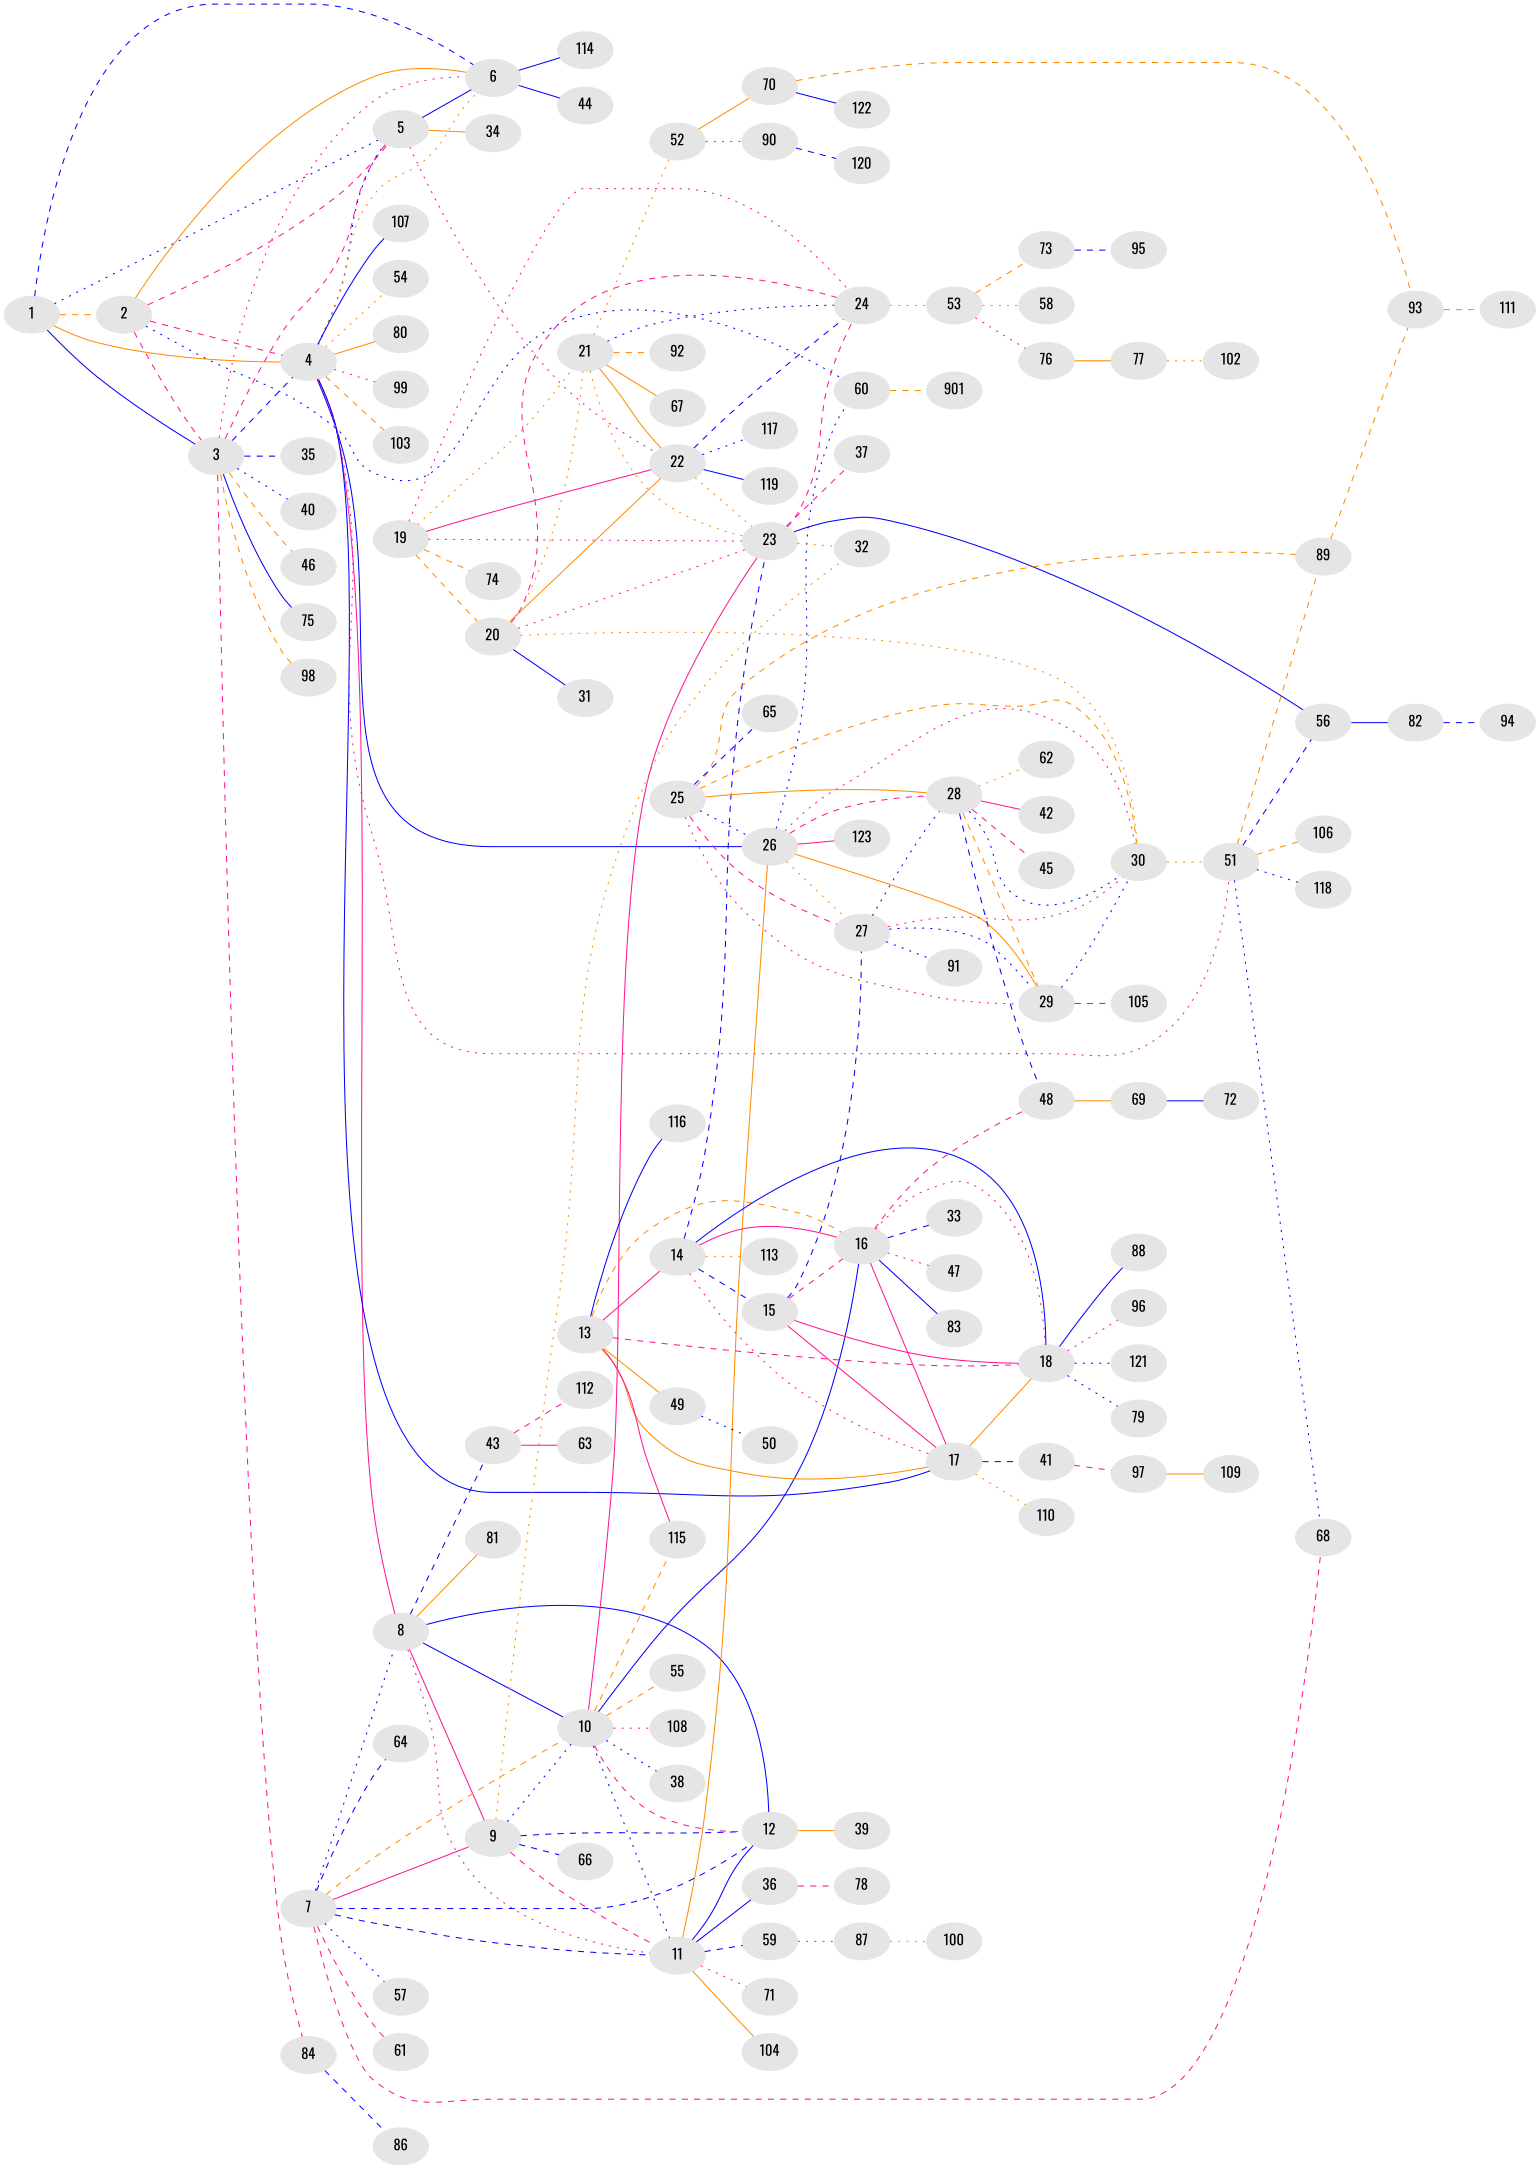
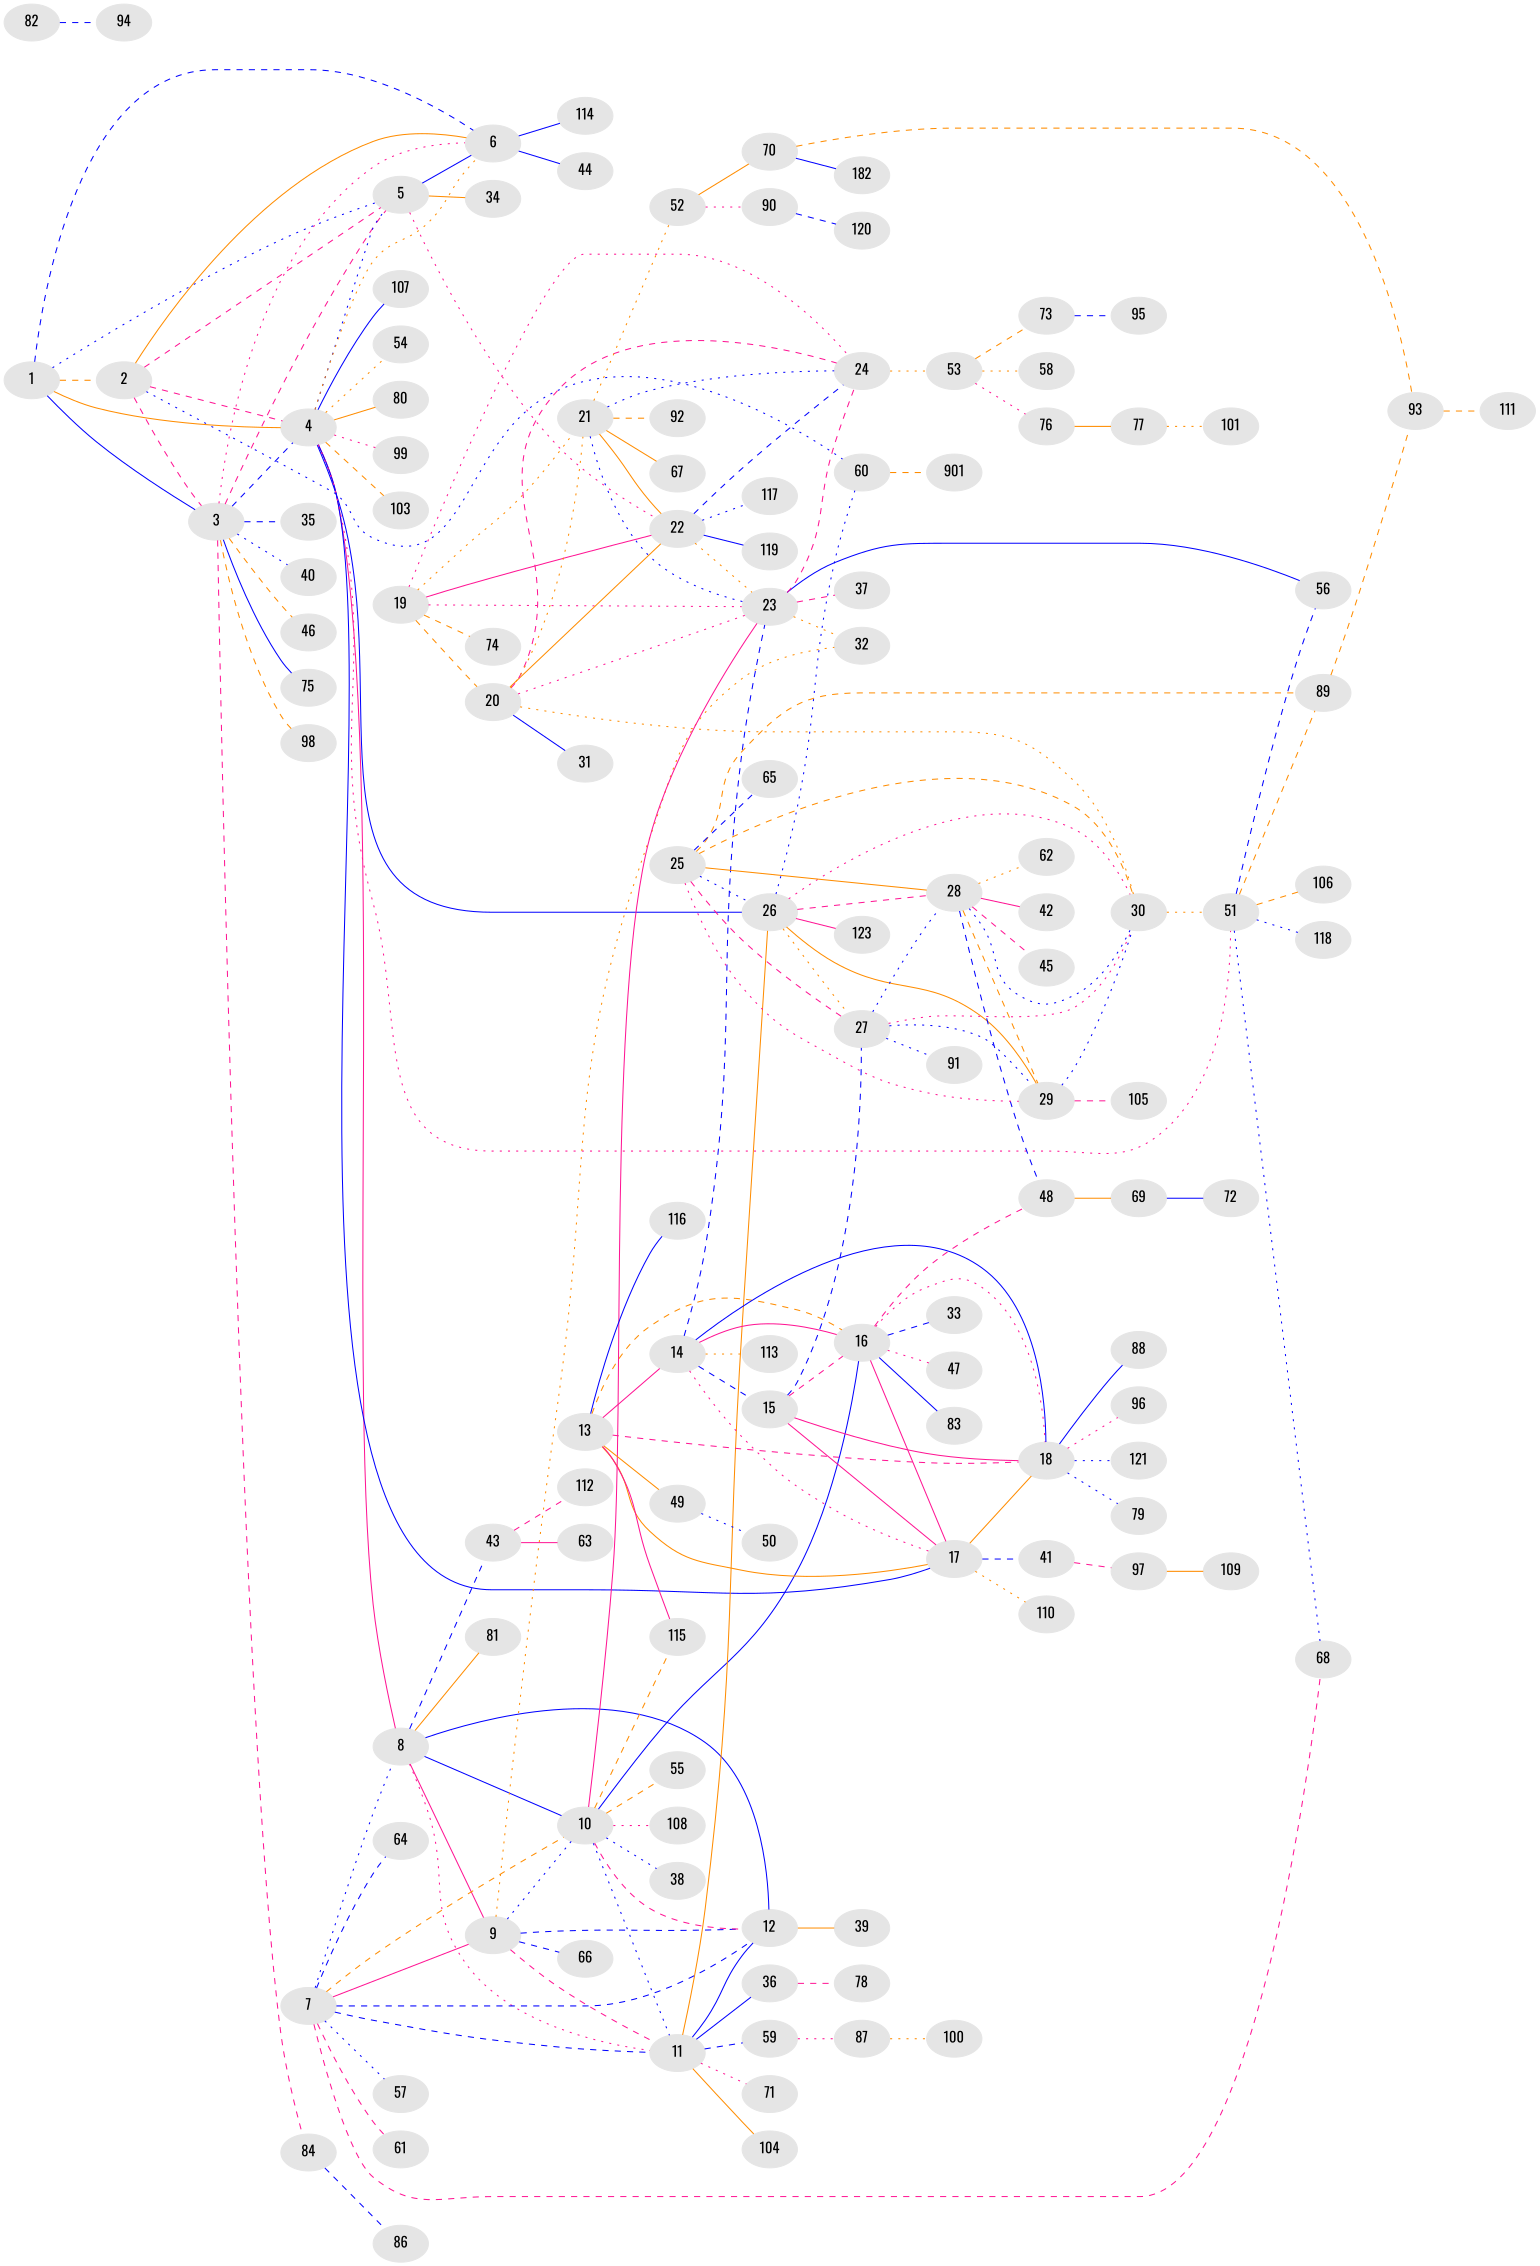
node "122": label "122" -> "182"
node "102": label "102" -> "101"
edge "21" -- "23": color darkorange -> blue
edge "56" -- "82": removed
